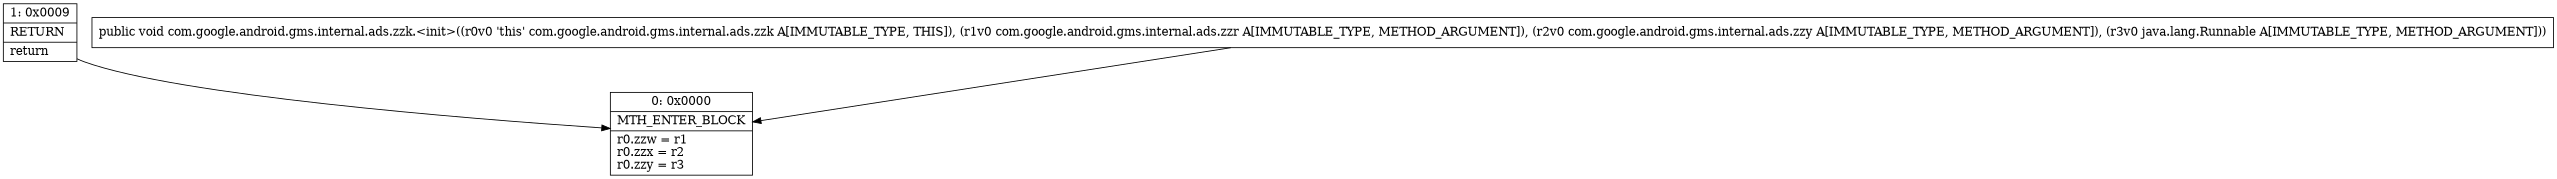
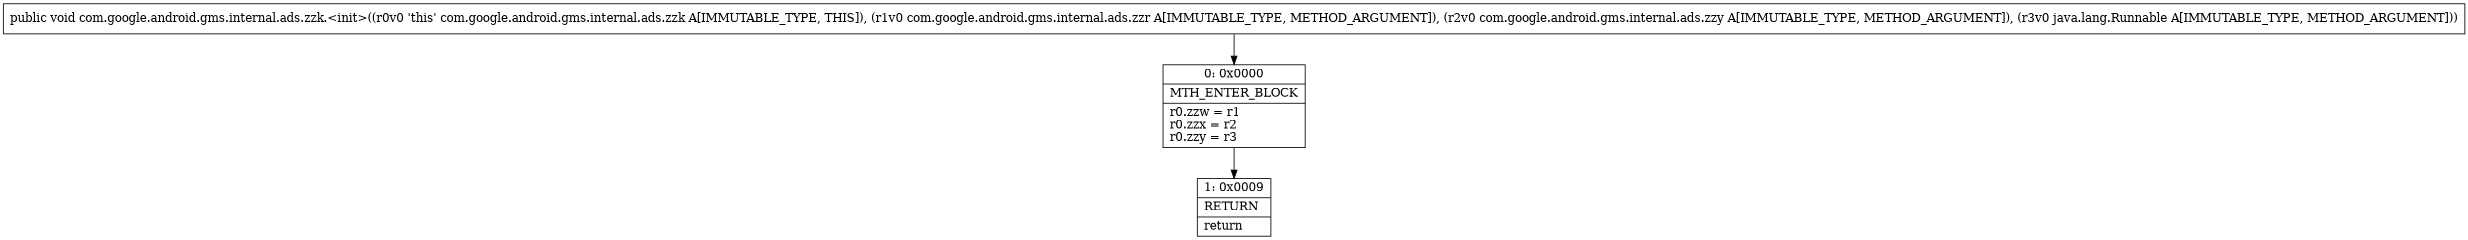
edge "1: 0x0009" -> "0: 0x0000": reversed
